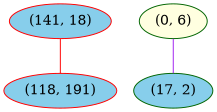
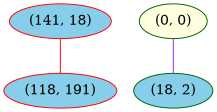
node "(0, 6)": label "(0, 6)" -> "(0, 0)"
node "(17, 2)": label "(17, 2)" -> "(18, 2)"
